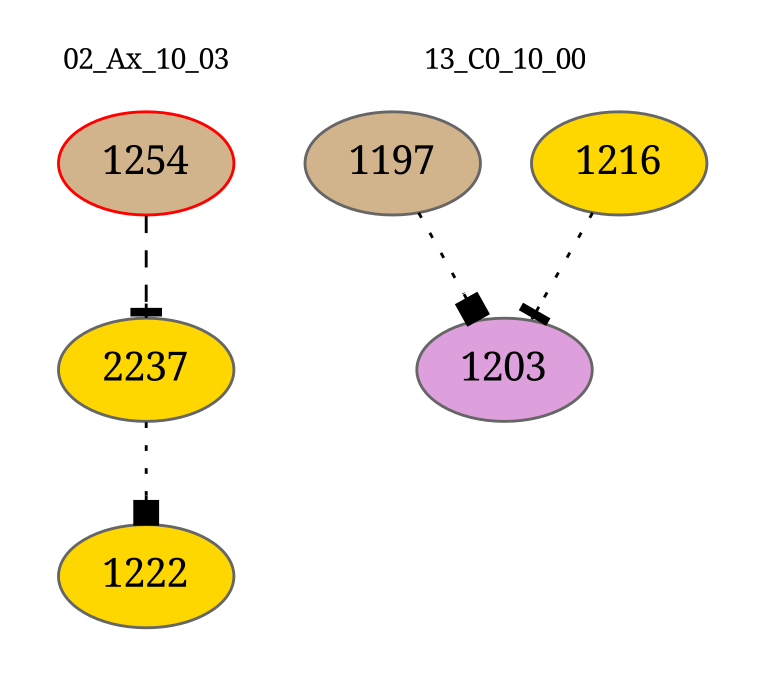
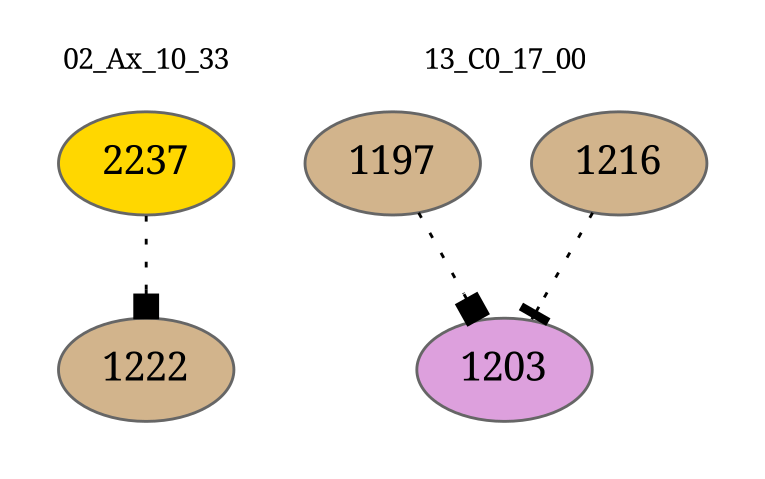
cluster "02_Ax_10_03": label "02_Ax_10_03" -> "02_Ax_10_33"
cluster "13_C0_10_00": label "13_C0_10_00" -> "13_C0_17_00"
node "1254": removed
node "1216": fillcolor gold -> tan
node "1222": fillcolor gold -> tan
